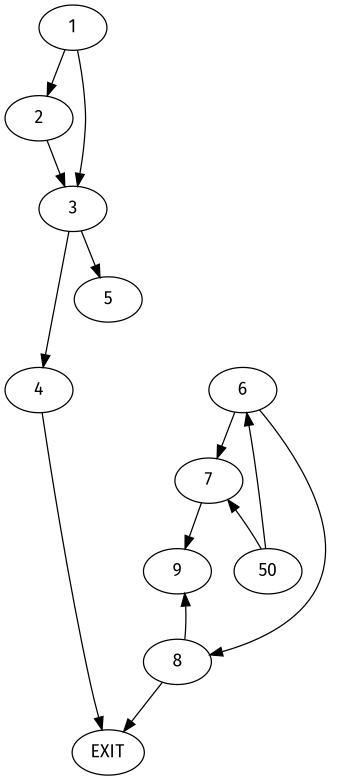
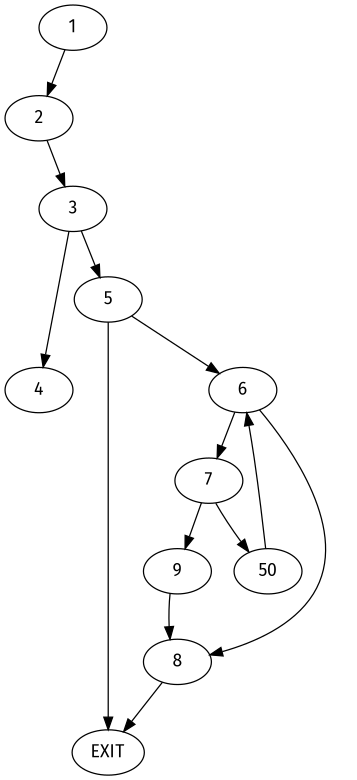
edge "1" -> "3": removed
edge "5" -> "6": added
edge "50" -> "7": reversed
edge "4" -> "EXIT": now "5" -> "EXIT"
edge "8" -> "9": reversed
